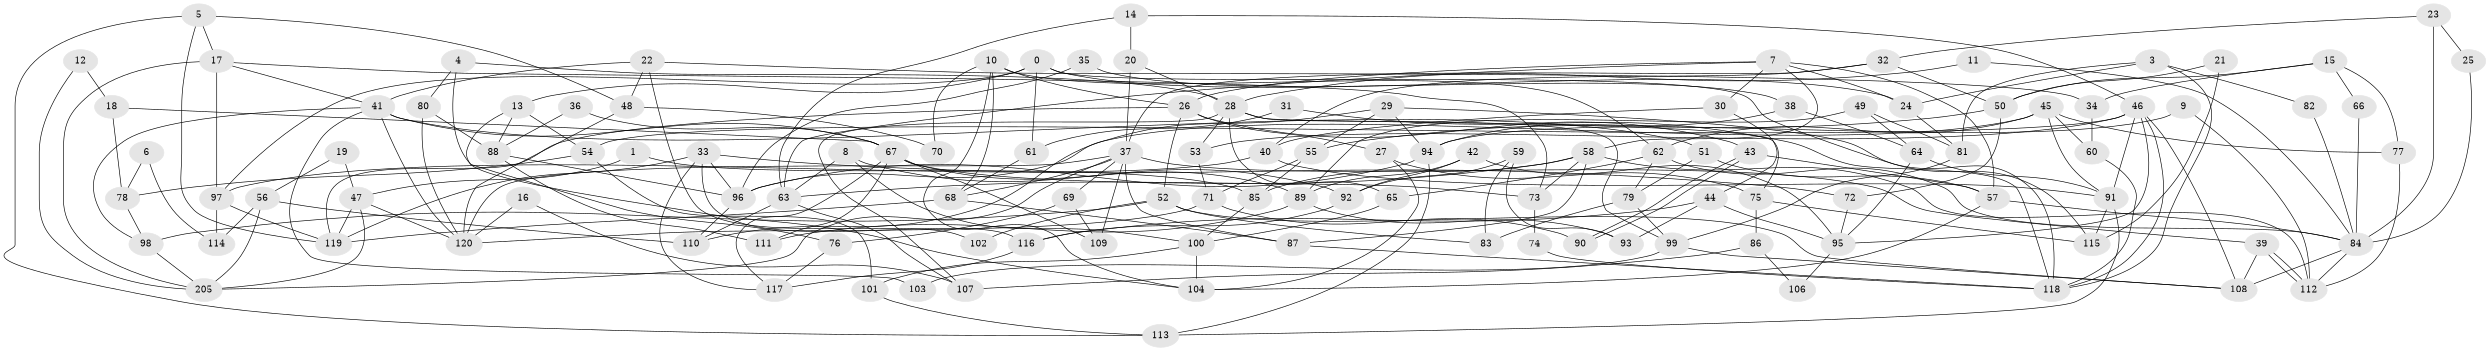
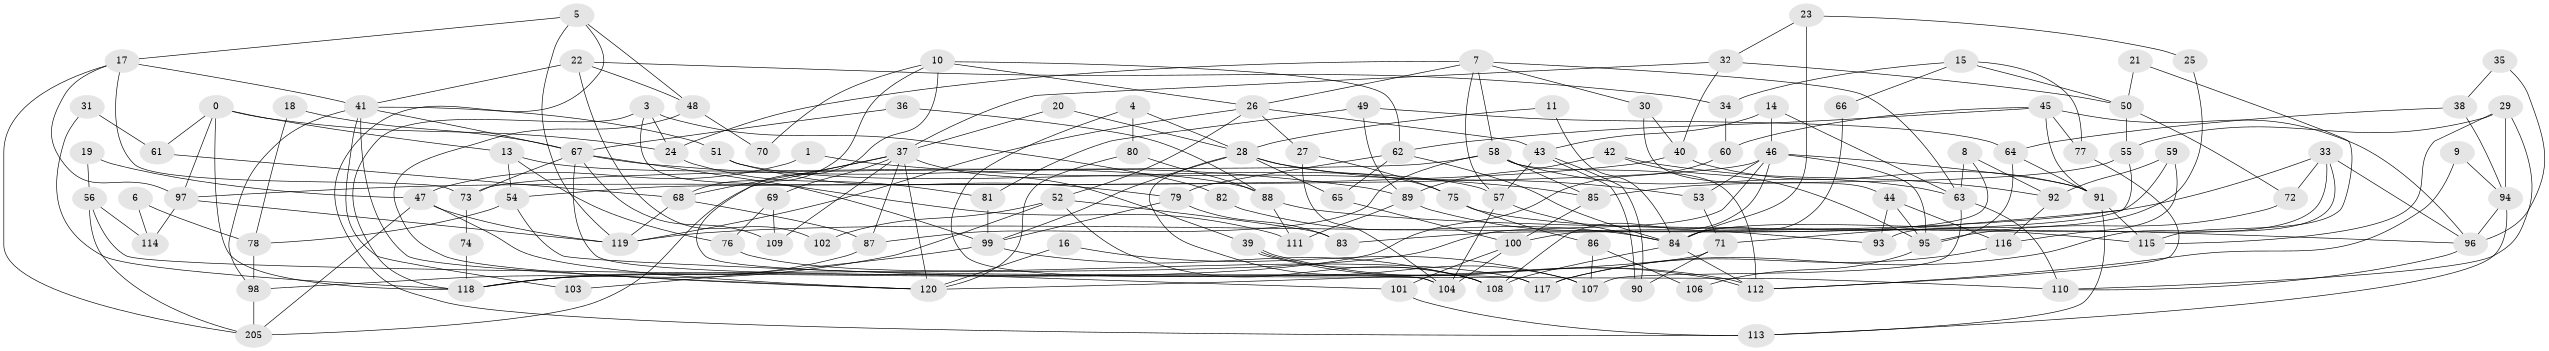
edge "14" -- "20": now "14" -- "43"
node "12": removed
edge "3" -- "81": now "3" -- "99"
